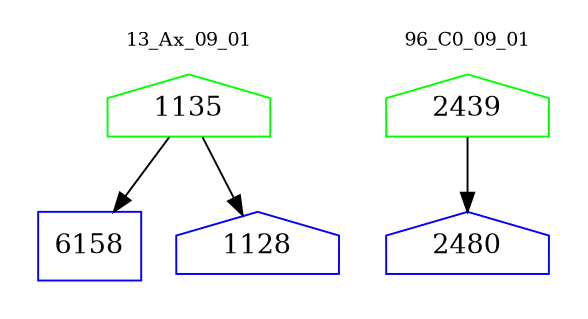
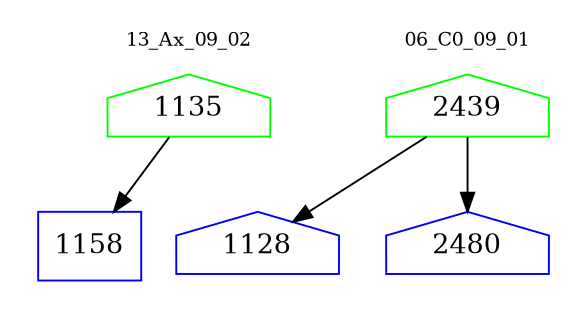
cluster "13_Ax_09_01": label "13_Ax_09_01" -> "13_Ax_09_02"
cluster "96_C0_09_01": label "96_C0_09_01" -> "06_C0_09_01"
edge "1135" -> "1128": now "2439" -> "1128"
node "6158": label "6158" -> "1158"
